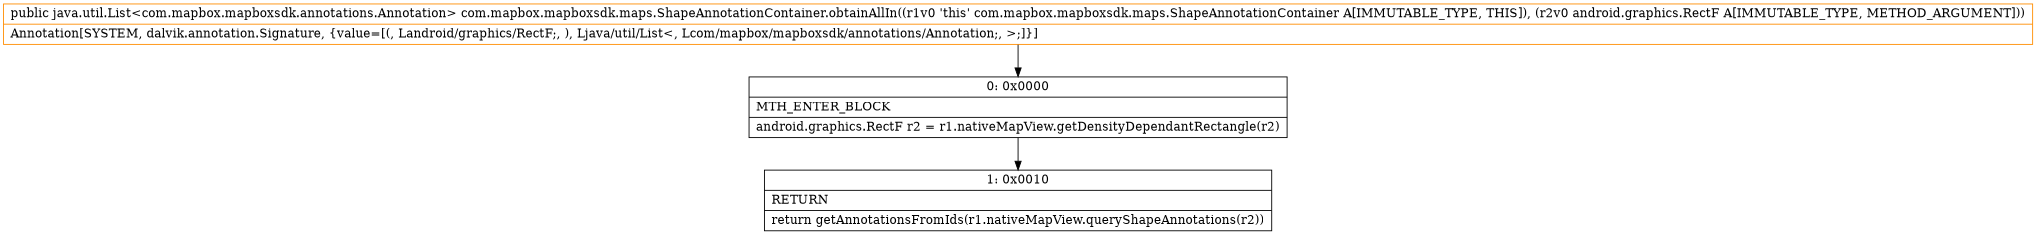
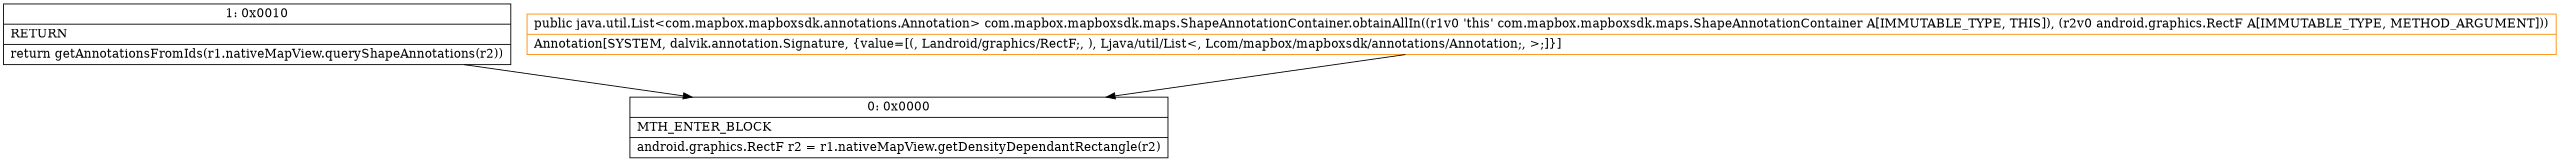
edge "0: 0x0000" -> "1: 0x0010": reversed
